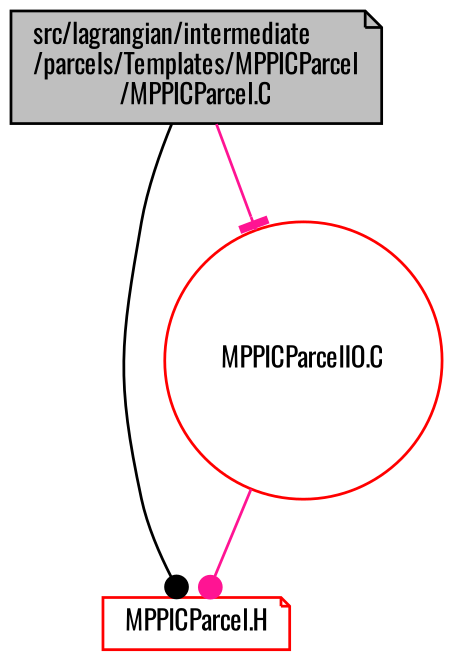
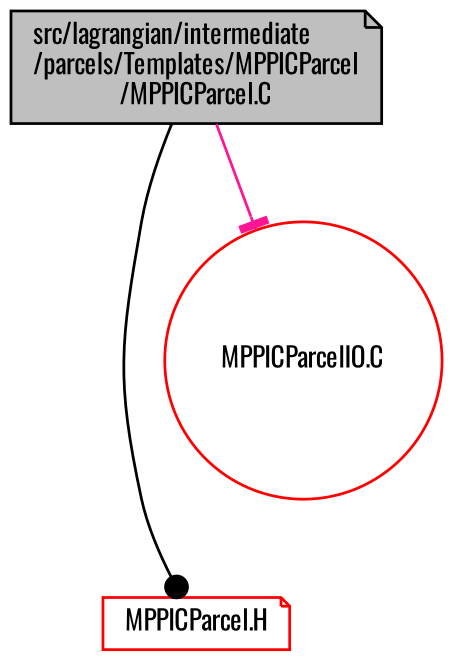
edge "MPPICParcelIO.C" -> "MPPICParcel.H": removed
